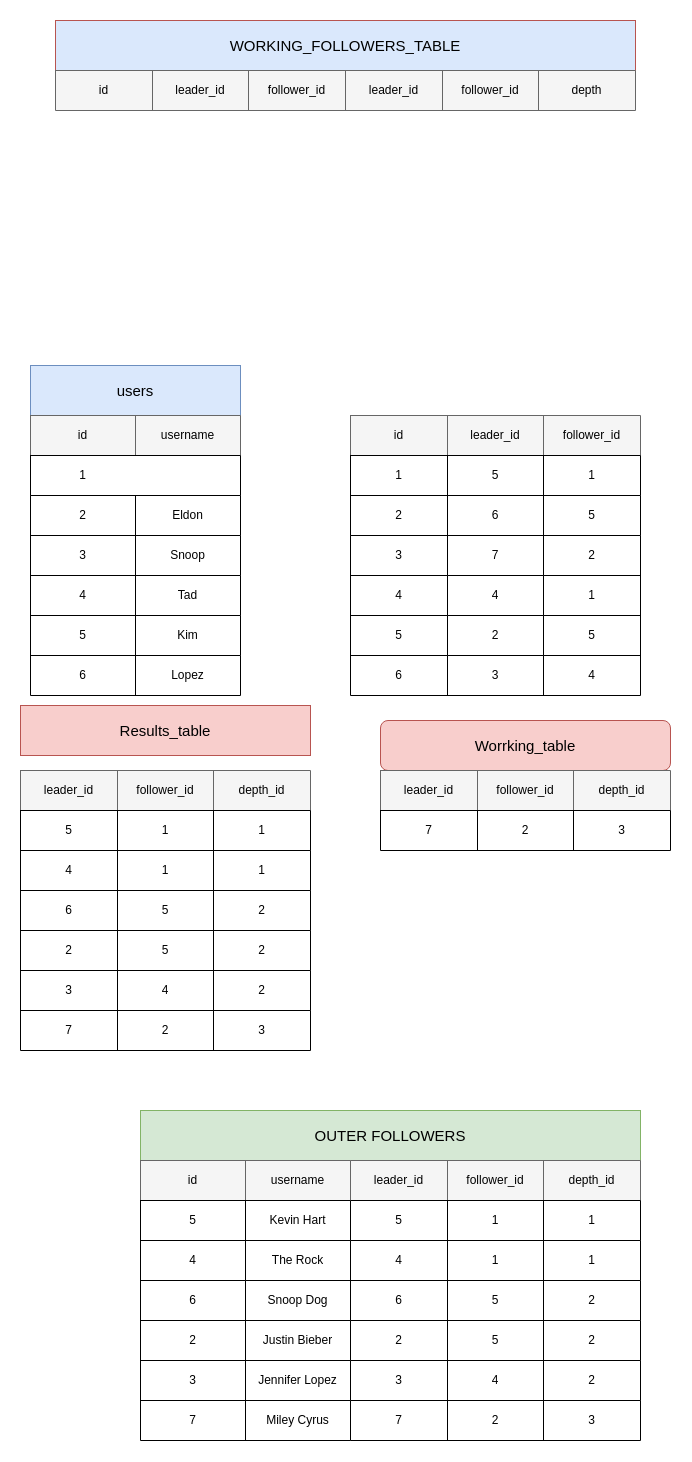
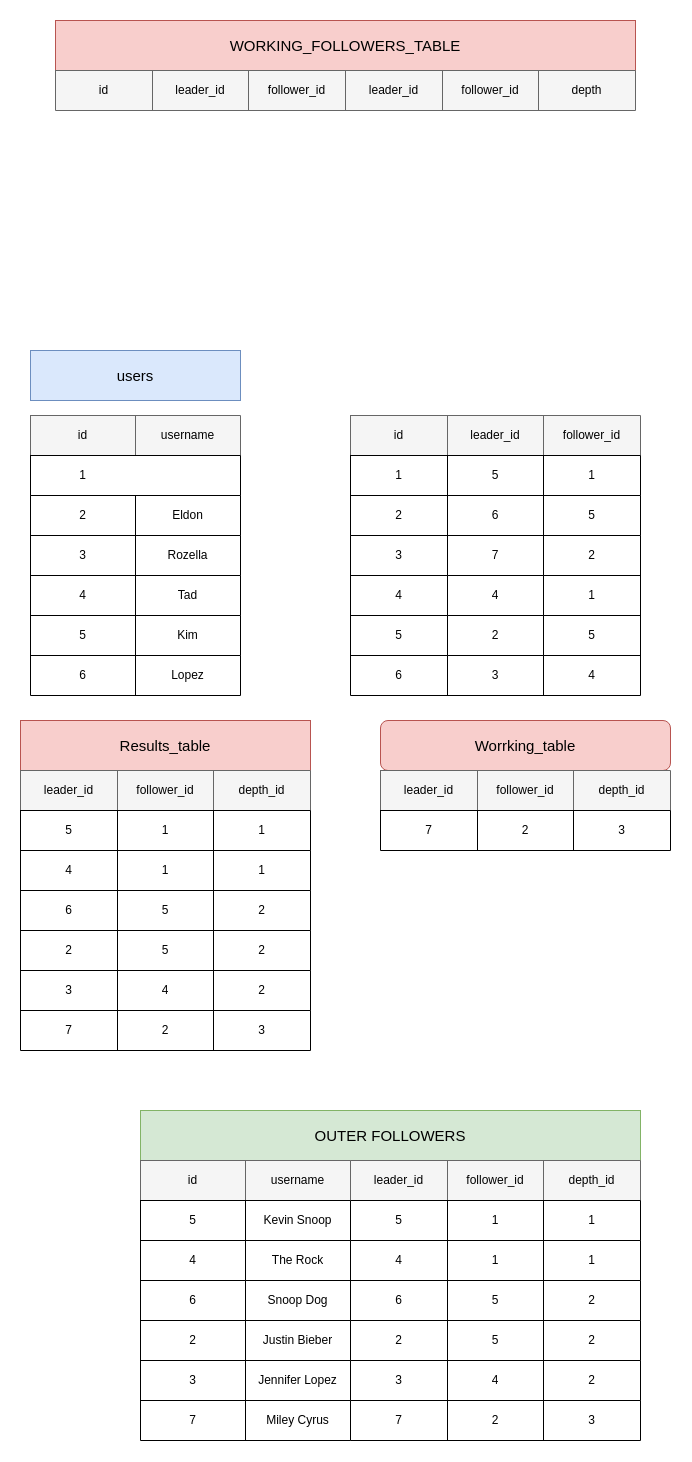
node "WORKING_FOLLOWERS_TABLE": fillcolor #dae8fc -> #f8cecc
node "users": moved (136, 391) -> (136, 376)
node "Snoop": label "Snoop" -> "Rozella"
node "Results_table": moved (166, 731) -> (166, 746)
node "Kevin Hart": label "Kevin Hart" -> "Kevin Snoop"
